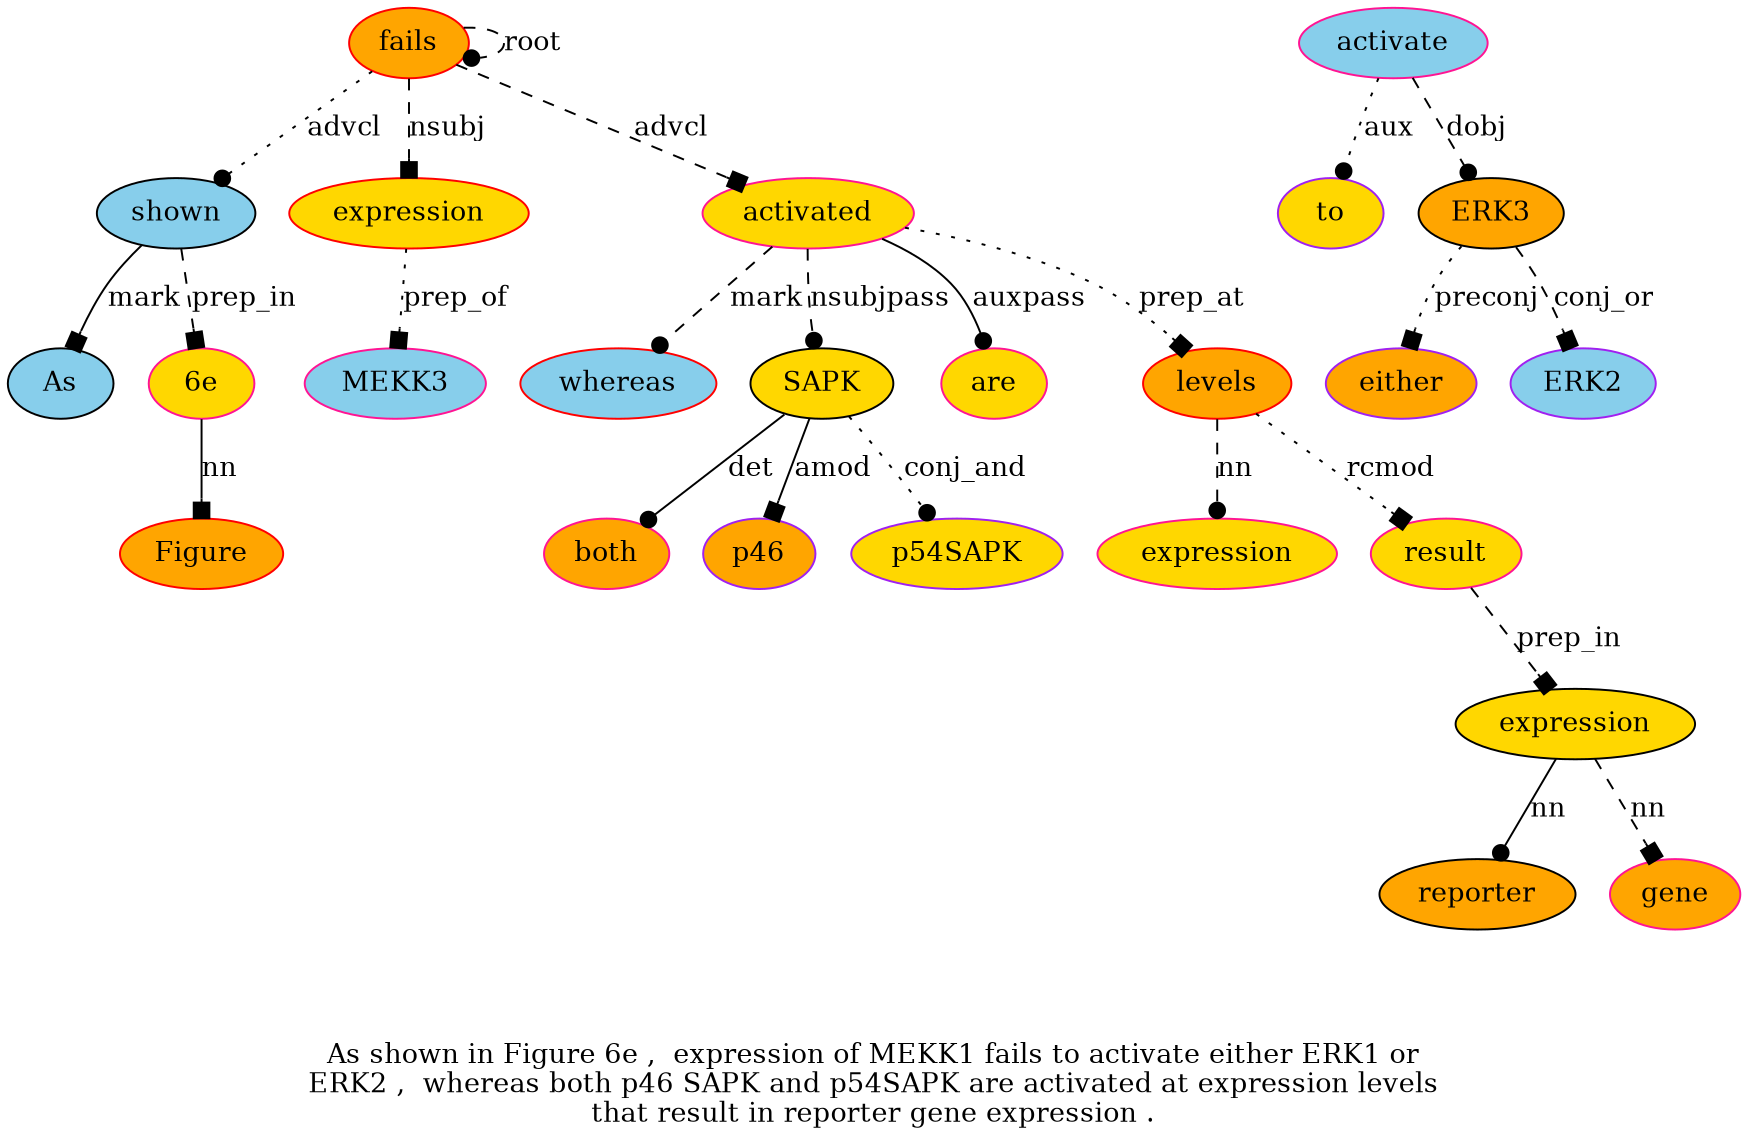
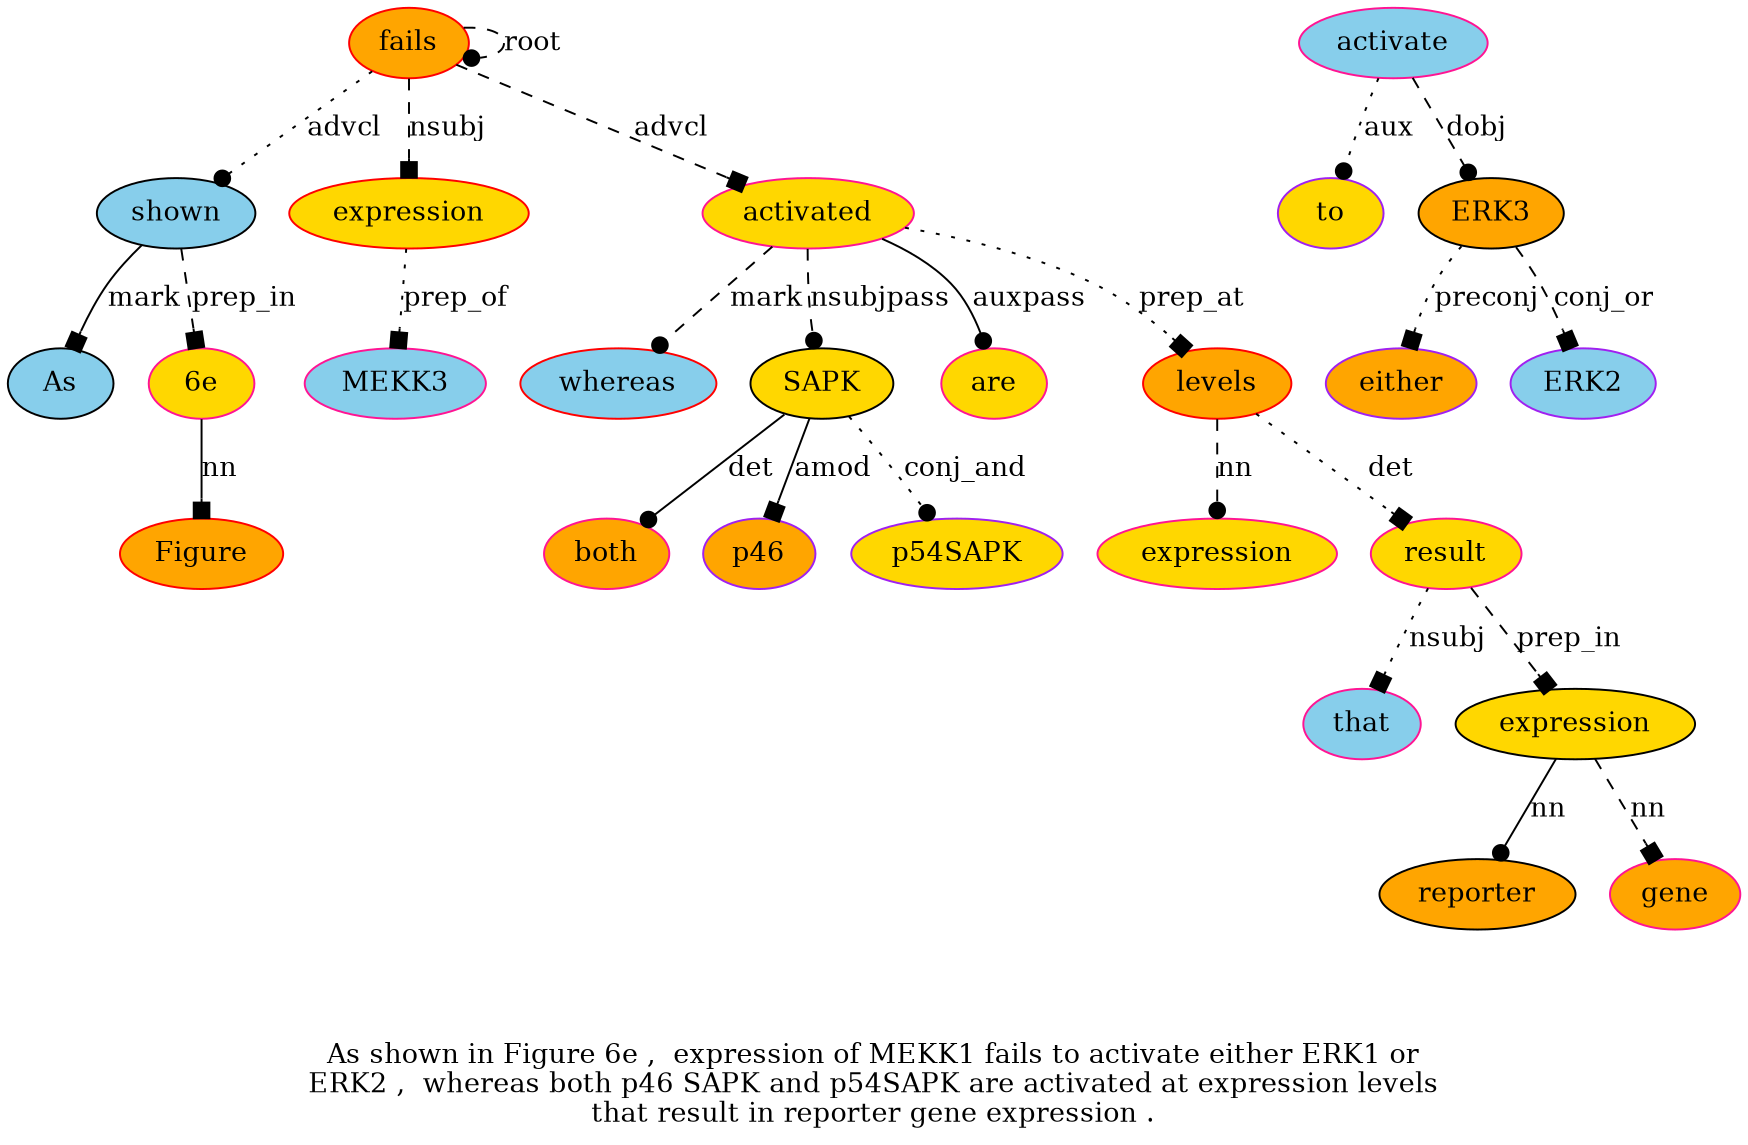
edge "levels" -> "result": label "rcmod" -> "det"
node "that": added
